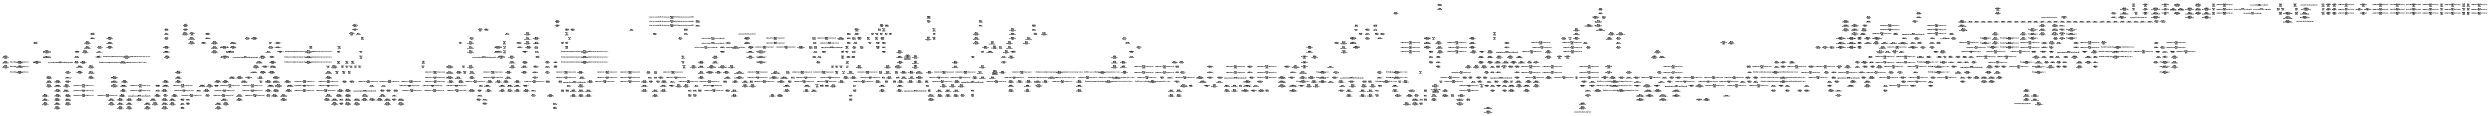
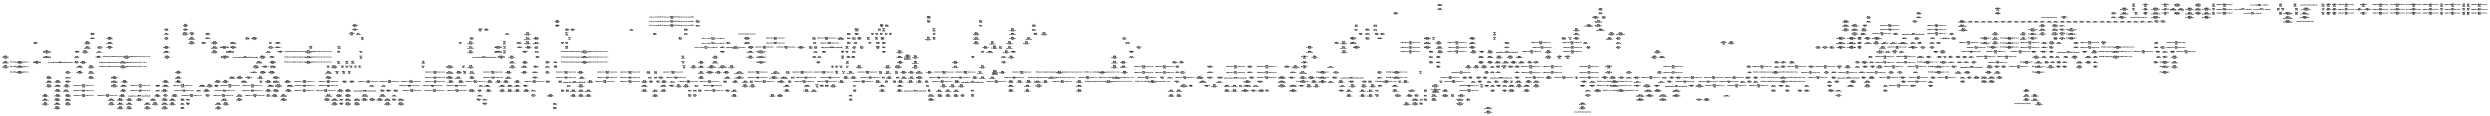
node "CE0x52edc70": added
